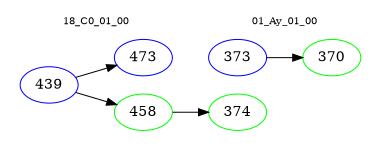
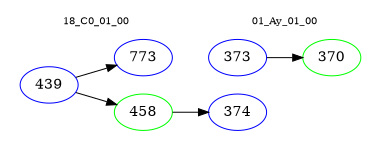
node "473": label "473" -> "773"
node "374": color green -> blue
